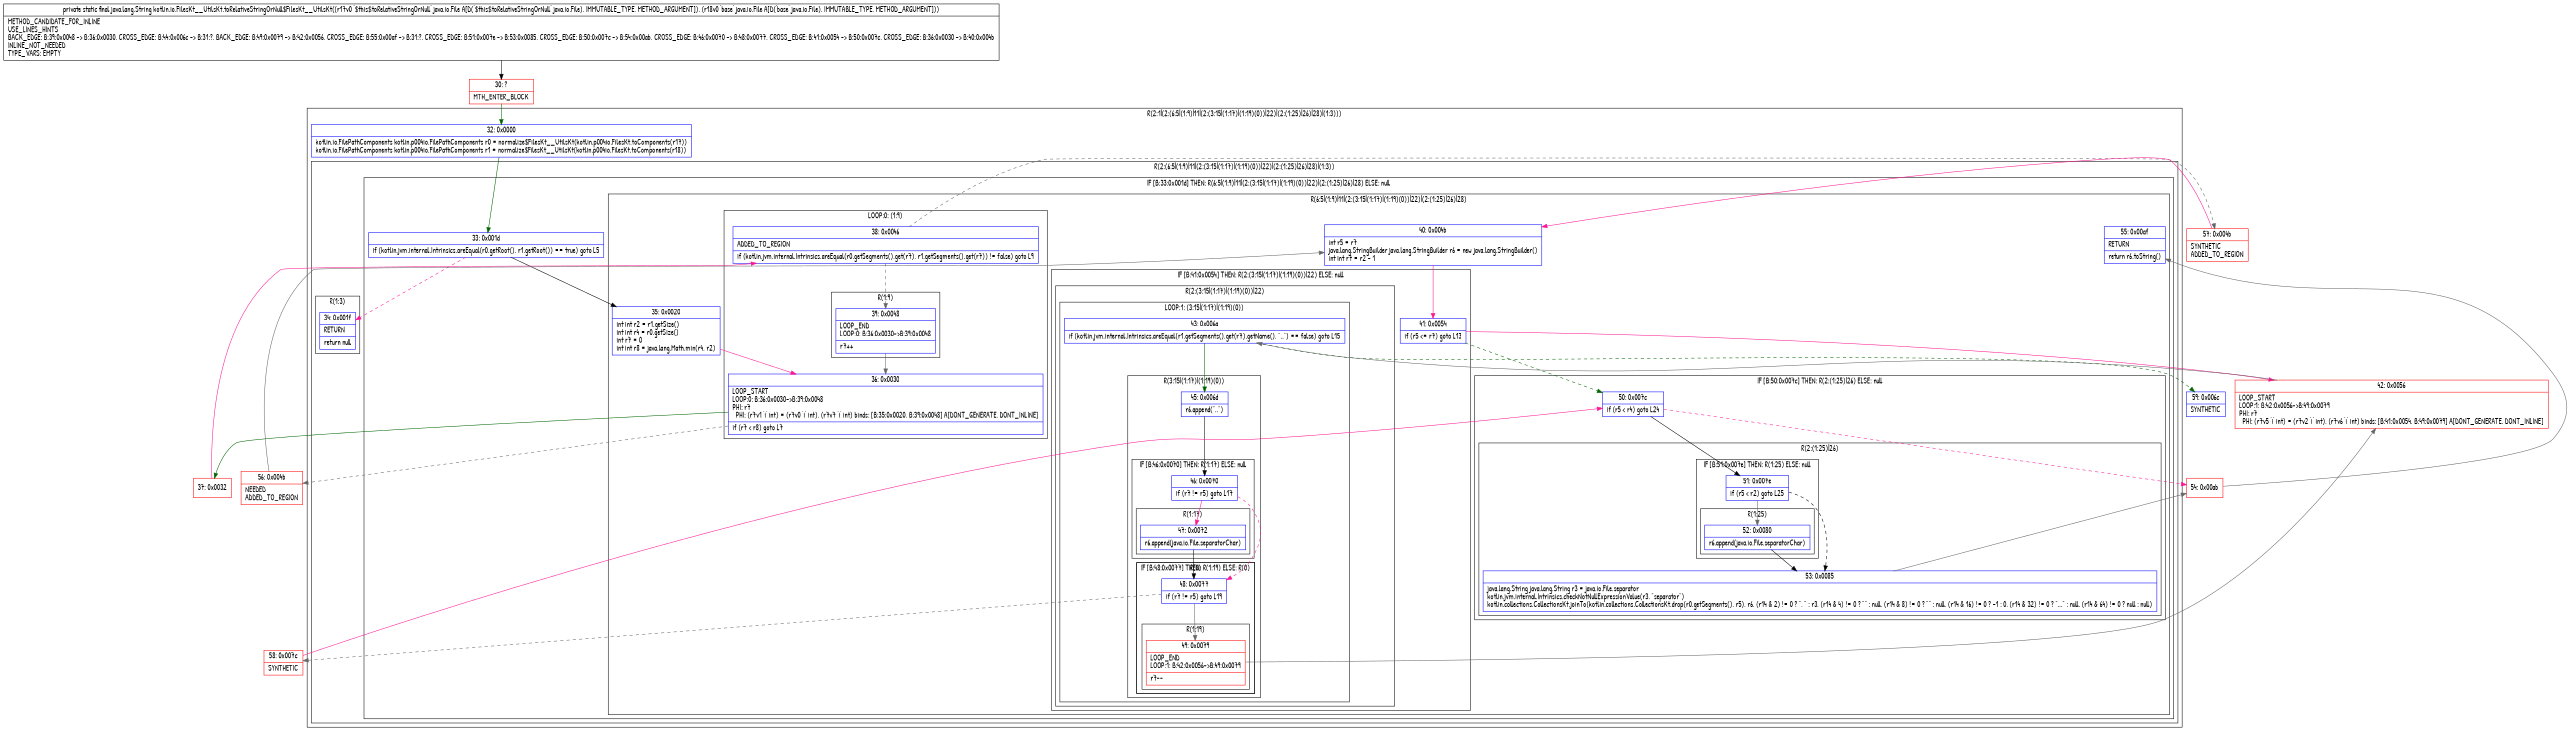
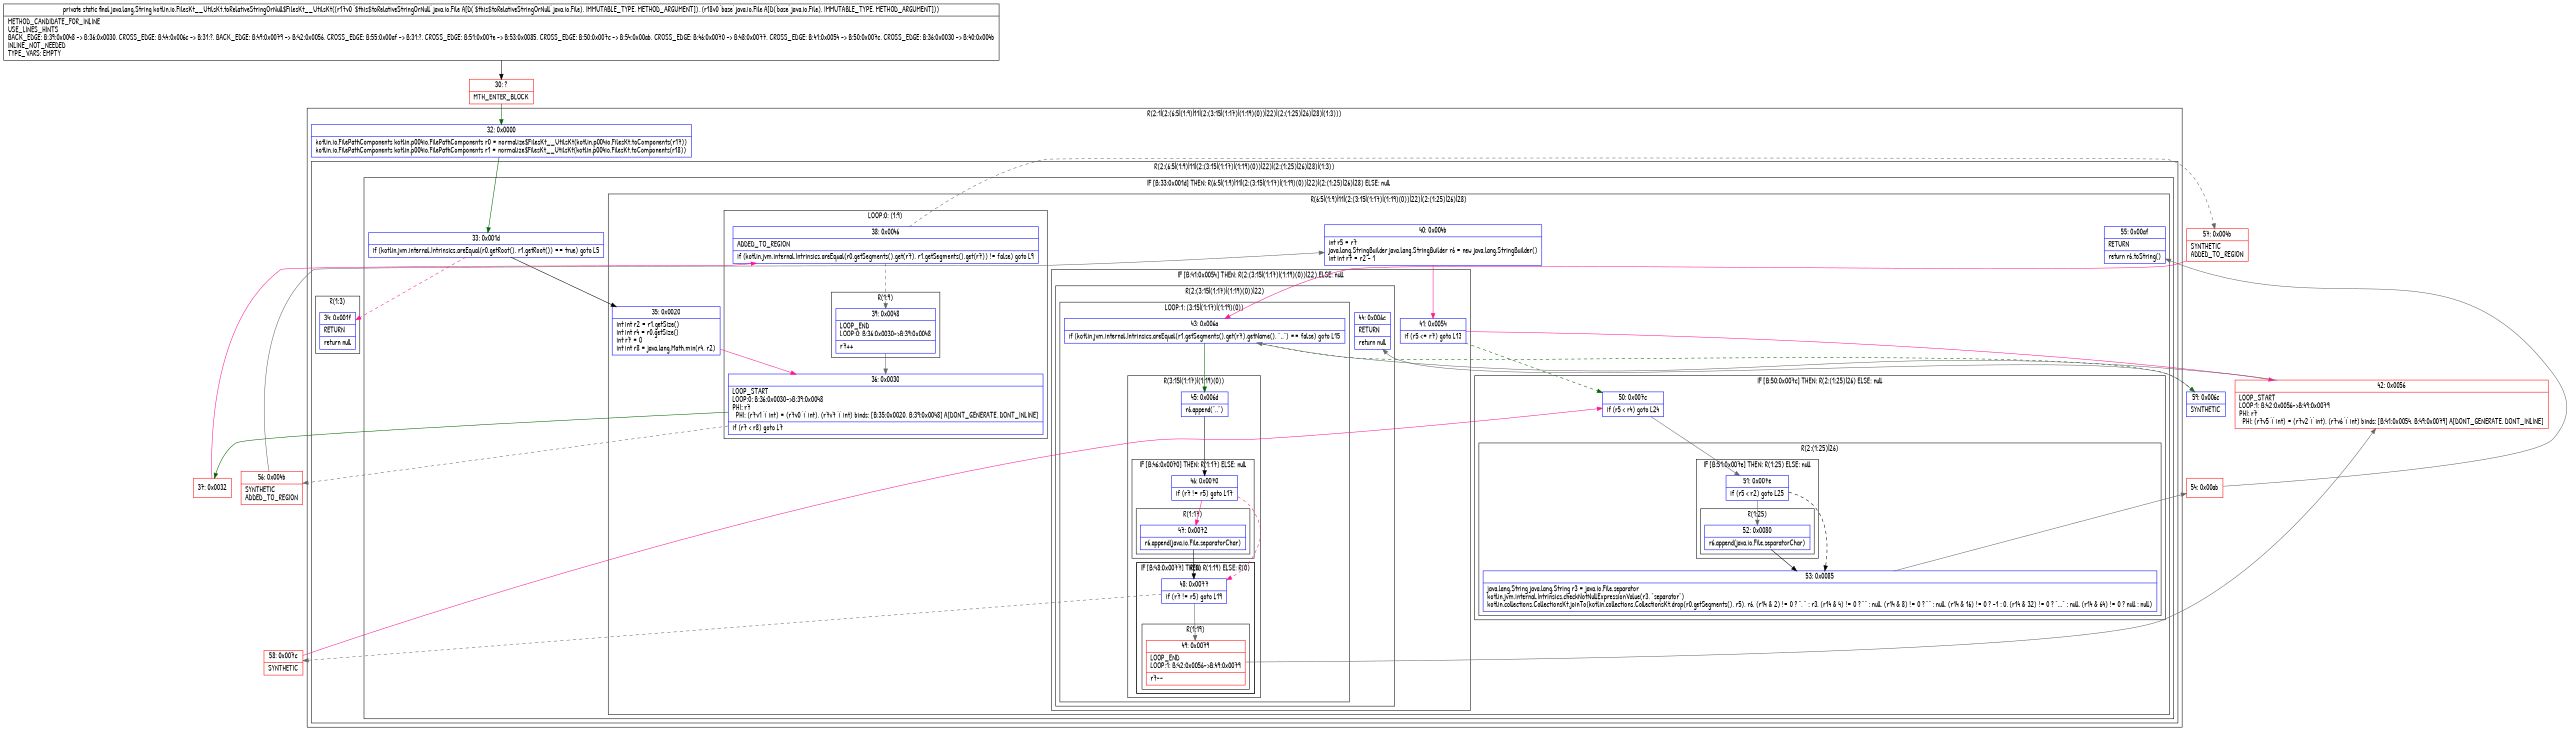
edge "57: 0x004b" -> "40: 0x004b": now "57: 0x004b" -> "43: 0x006a"
node "44: 0x006c": added
edge "50: 0x007c" -> "51: 0x007e": color black -> gray40
edge "50: 0x007c" -> "54: 0x00ab": removed
node "56: 0x004b": text "NEEDED" -> "SYNTHETIC"
